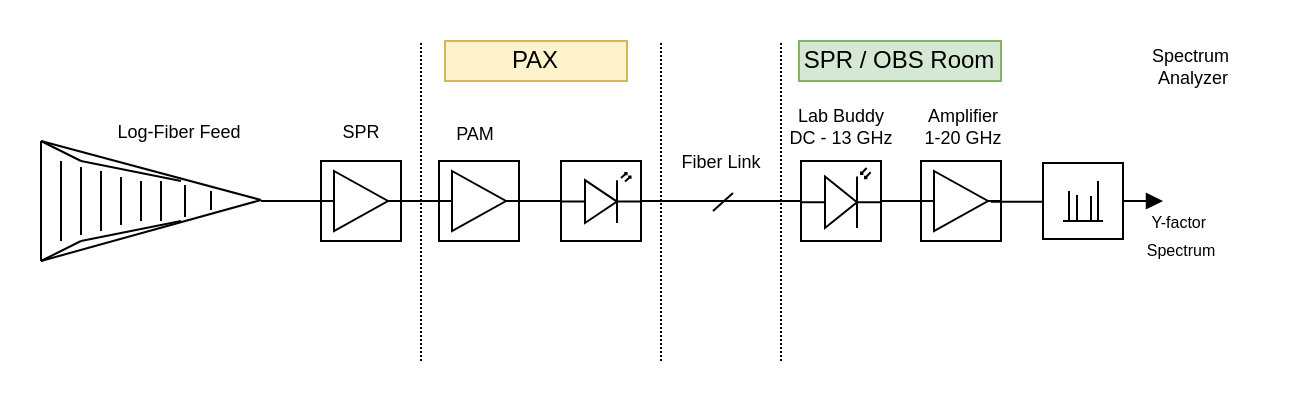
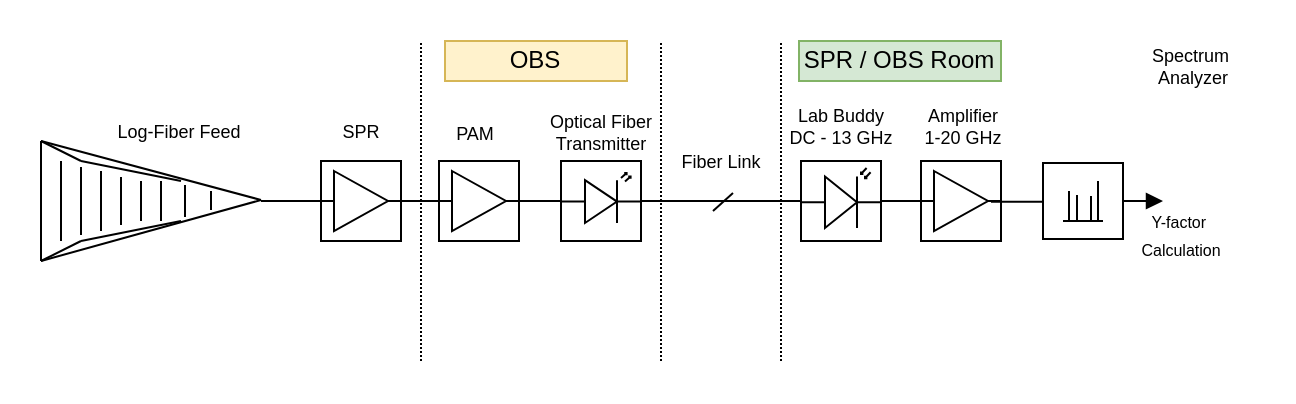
node "PAX": label "PAX" -> "OBS"
node "Optical Fiber Transmitter": added
node "Y-factor Spectrum": label "Y-factor Spectrum" -> "Y-factor Calculation"
